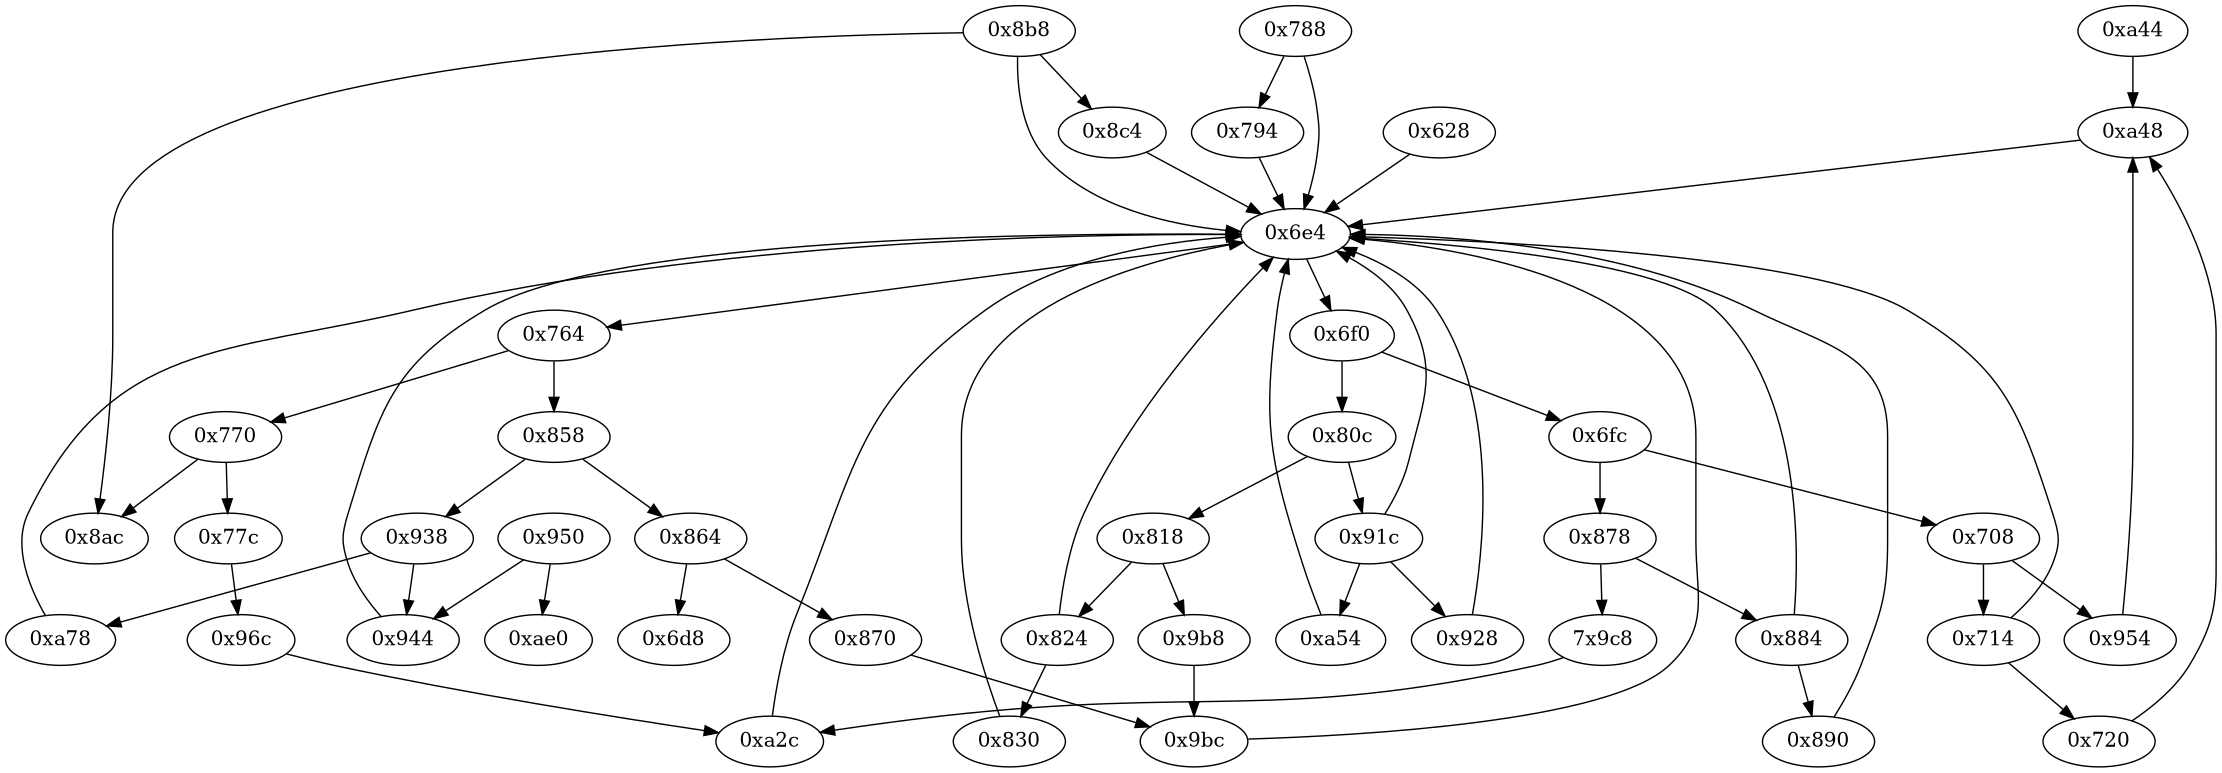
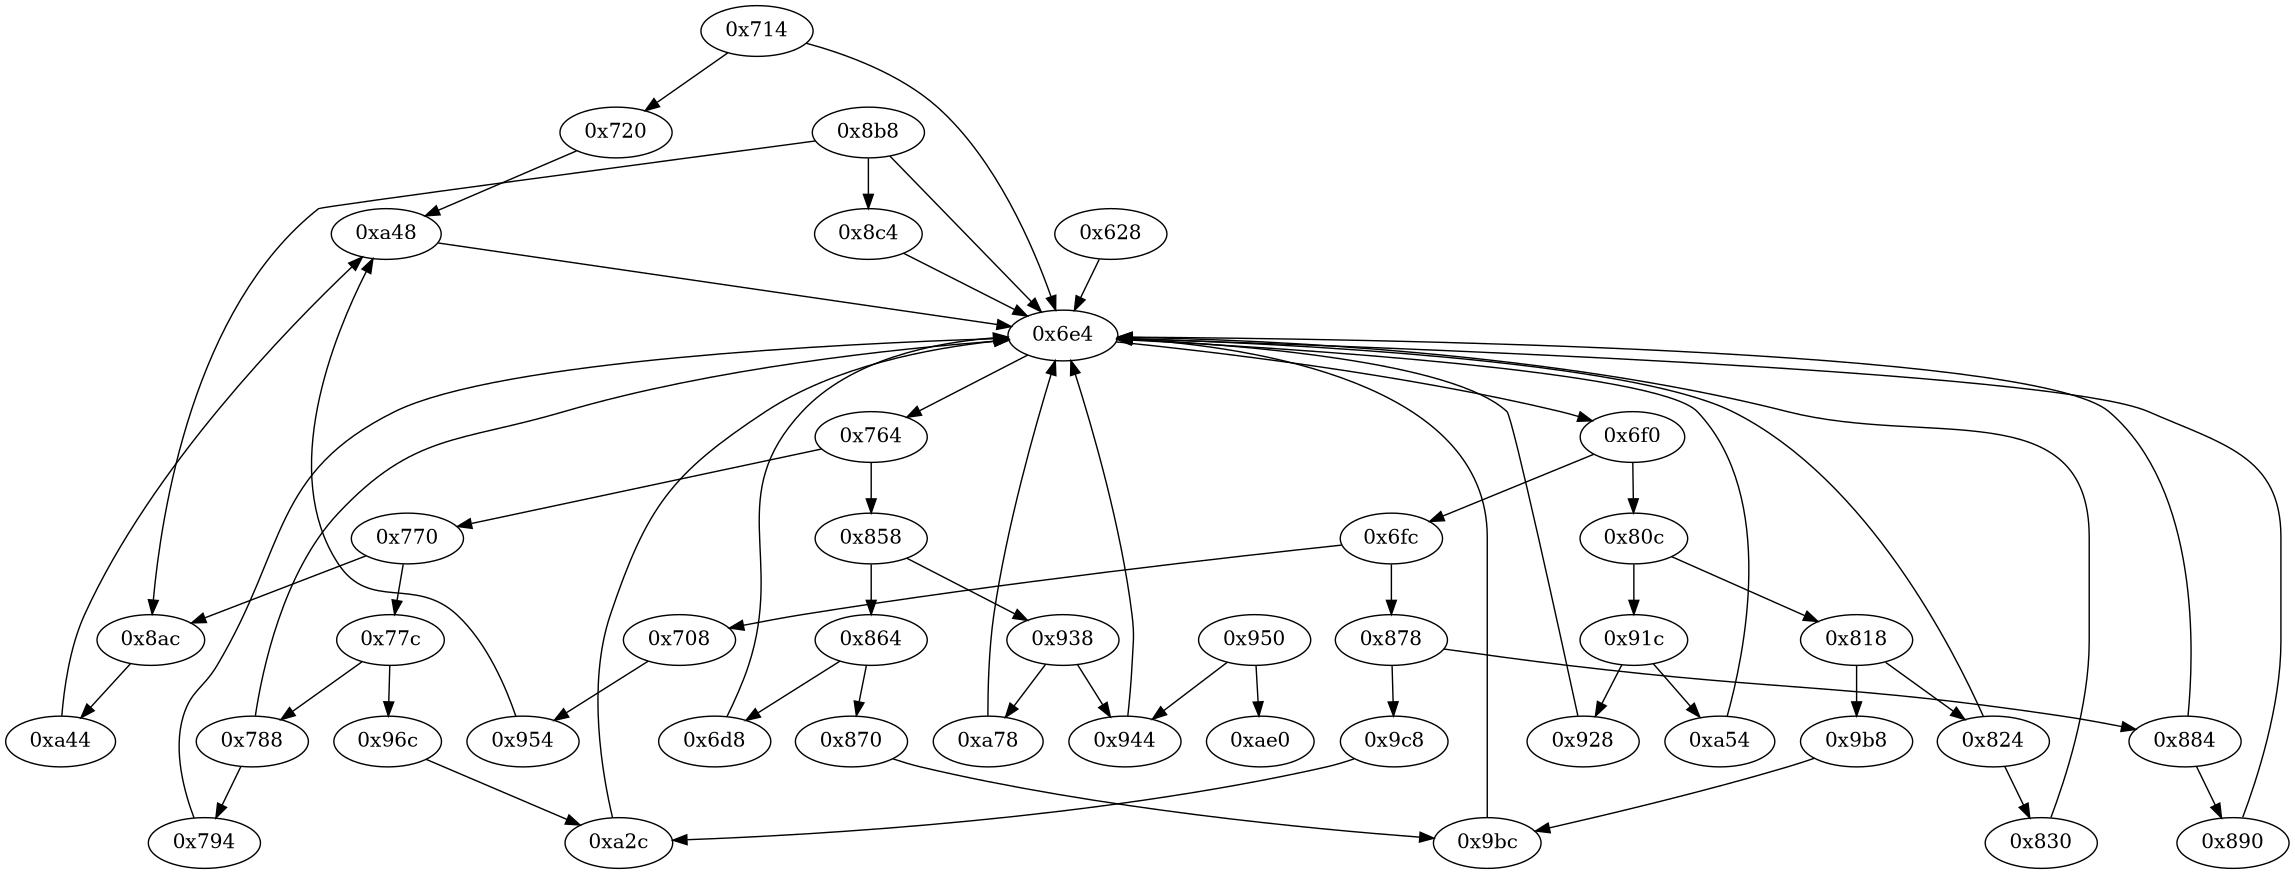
edge "0x91c" -> "0x6e4": now "0x6d8" -> "0x6e4"
edge "0x708" -> "0x714": removed
node "7x9c8": label "7x9c8" -> "0x9c8"
edge "0x8ac" -> "0xa44": added
edge "0x77c" -> "0x788": added
